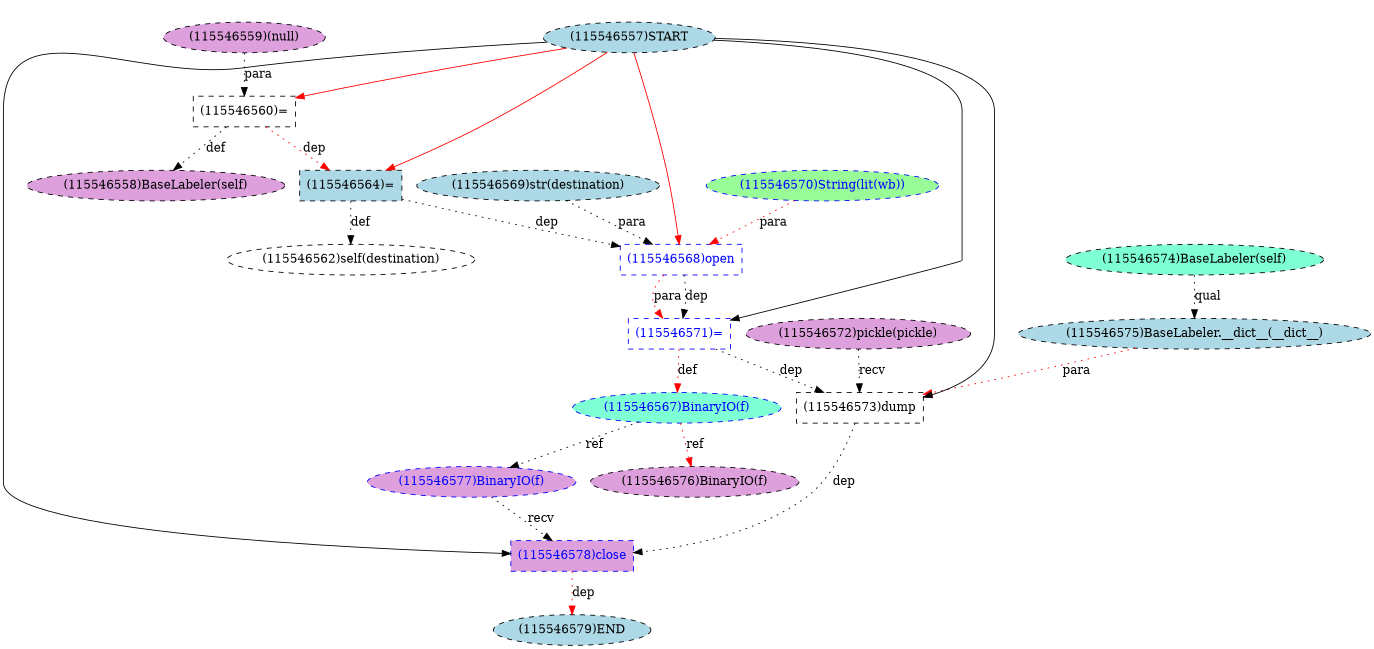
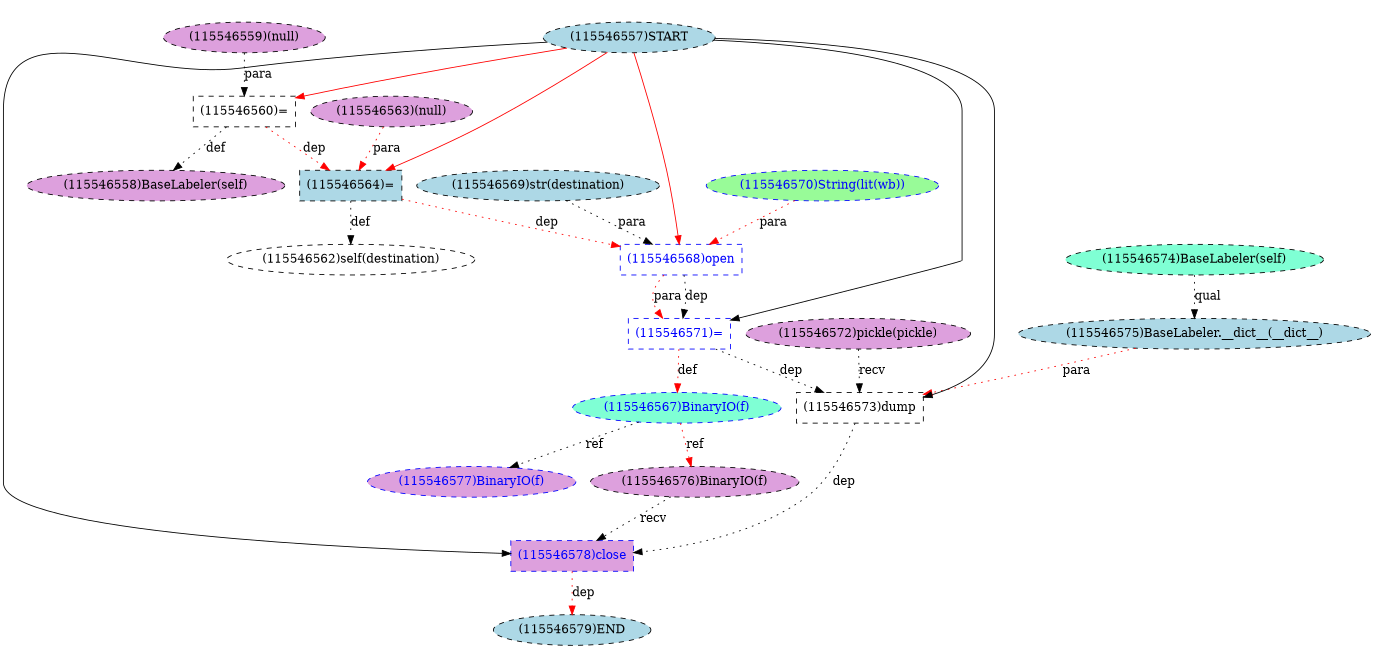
node "(115546563)(null)": added
edge "(115546564)=" -> "(115546568)open": color black -> red
edge "(115546577)BinaryIO(f)" -> "(115546578)close": now "(115546576)BinaryIO(f)" -> "(115546578)close"
